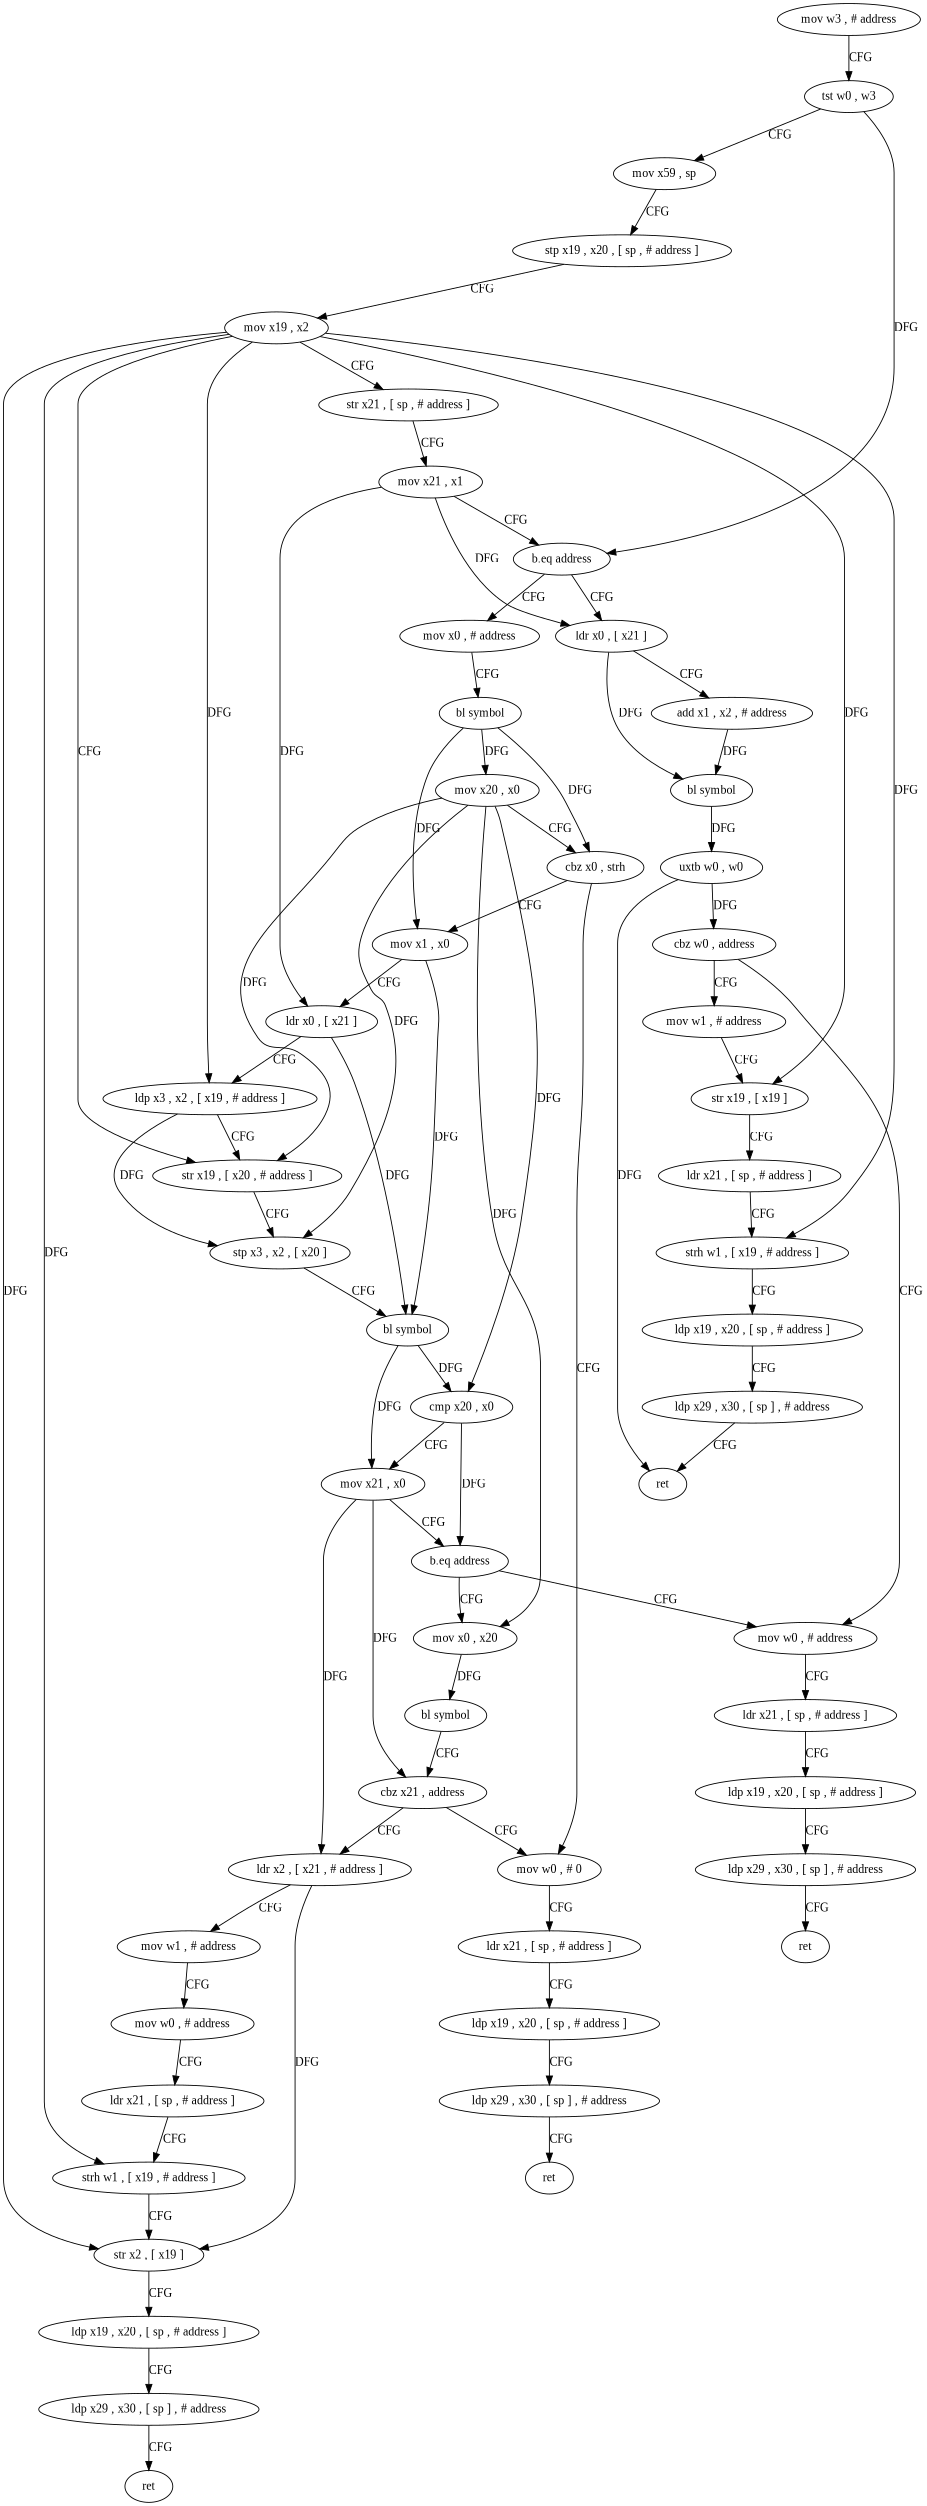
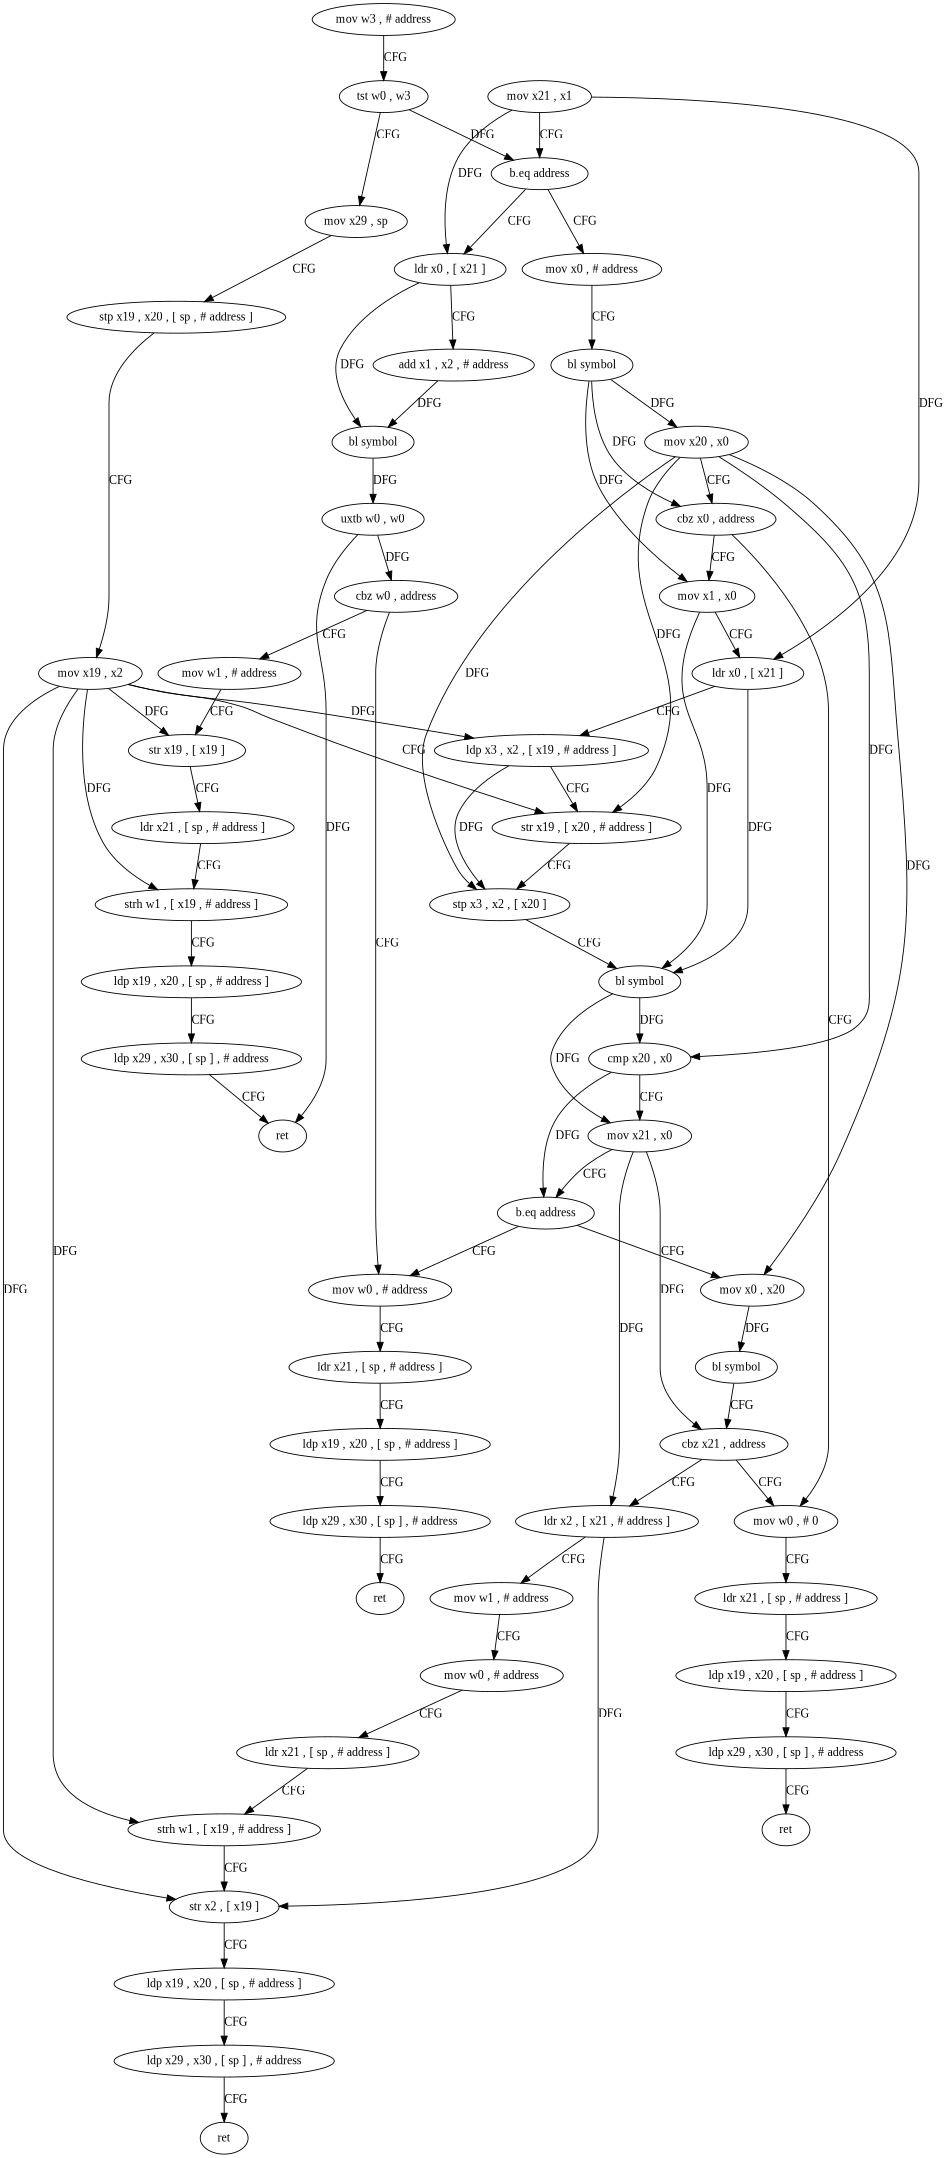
node "mov x59 , sp": label "mov x59 , sp" -> "mov x29 , sp"
node "str x21 , [ sp , # address ]": removed
node "cbz x0 , strh": label "cbz x0 , strh" -> "cbz x0 , address"
